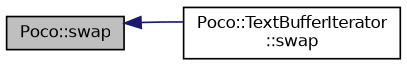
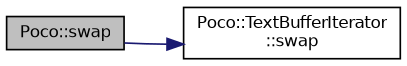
edge "Poco::TextBufferIterator ::swap" -> "Poco::swap": reversed
